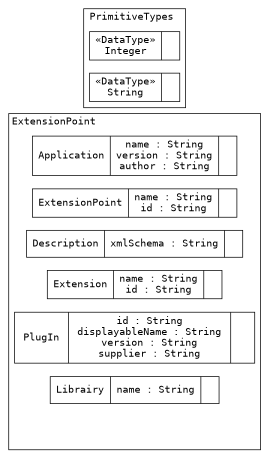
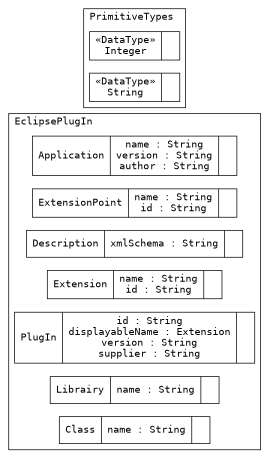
cluster "ExtensionPoint": label "ExtensionPoint" -> "EclipsePlugIn"
node "PlugIn": text "displayableName : String" -> "displayableName : Extension"
node "Class": added
